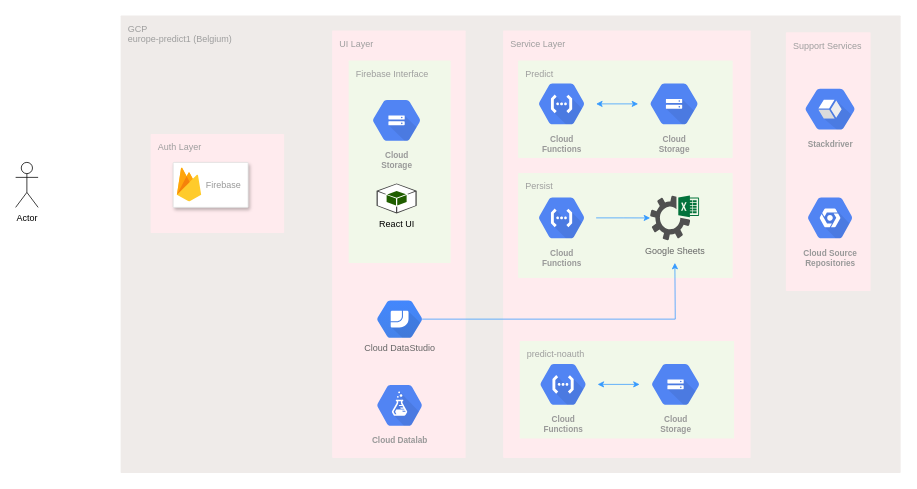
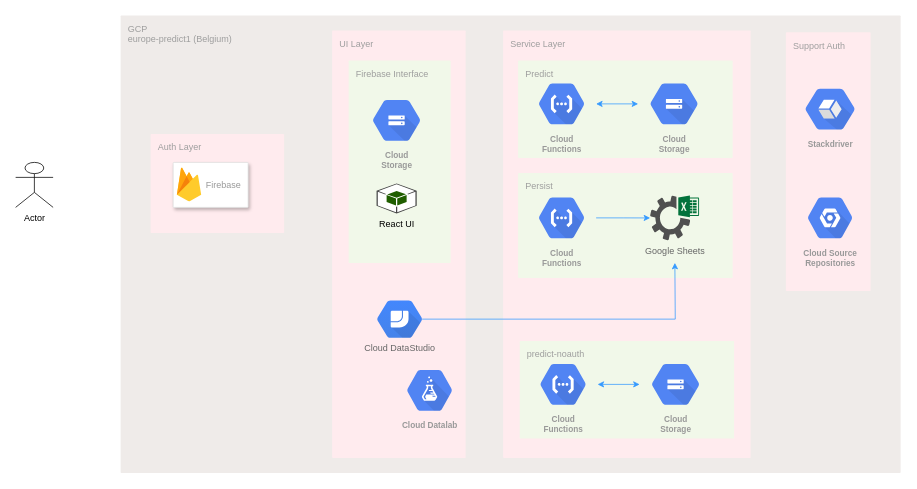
node "Support Services": label "Support Services" -> "Support Auth"
node "Actor": size 23x45 -> 38x45
node "Cloud Datalab": moved (399, 405) -> (429, 390)
